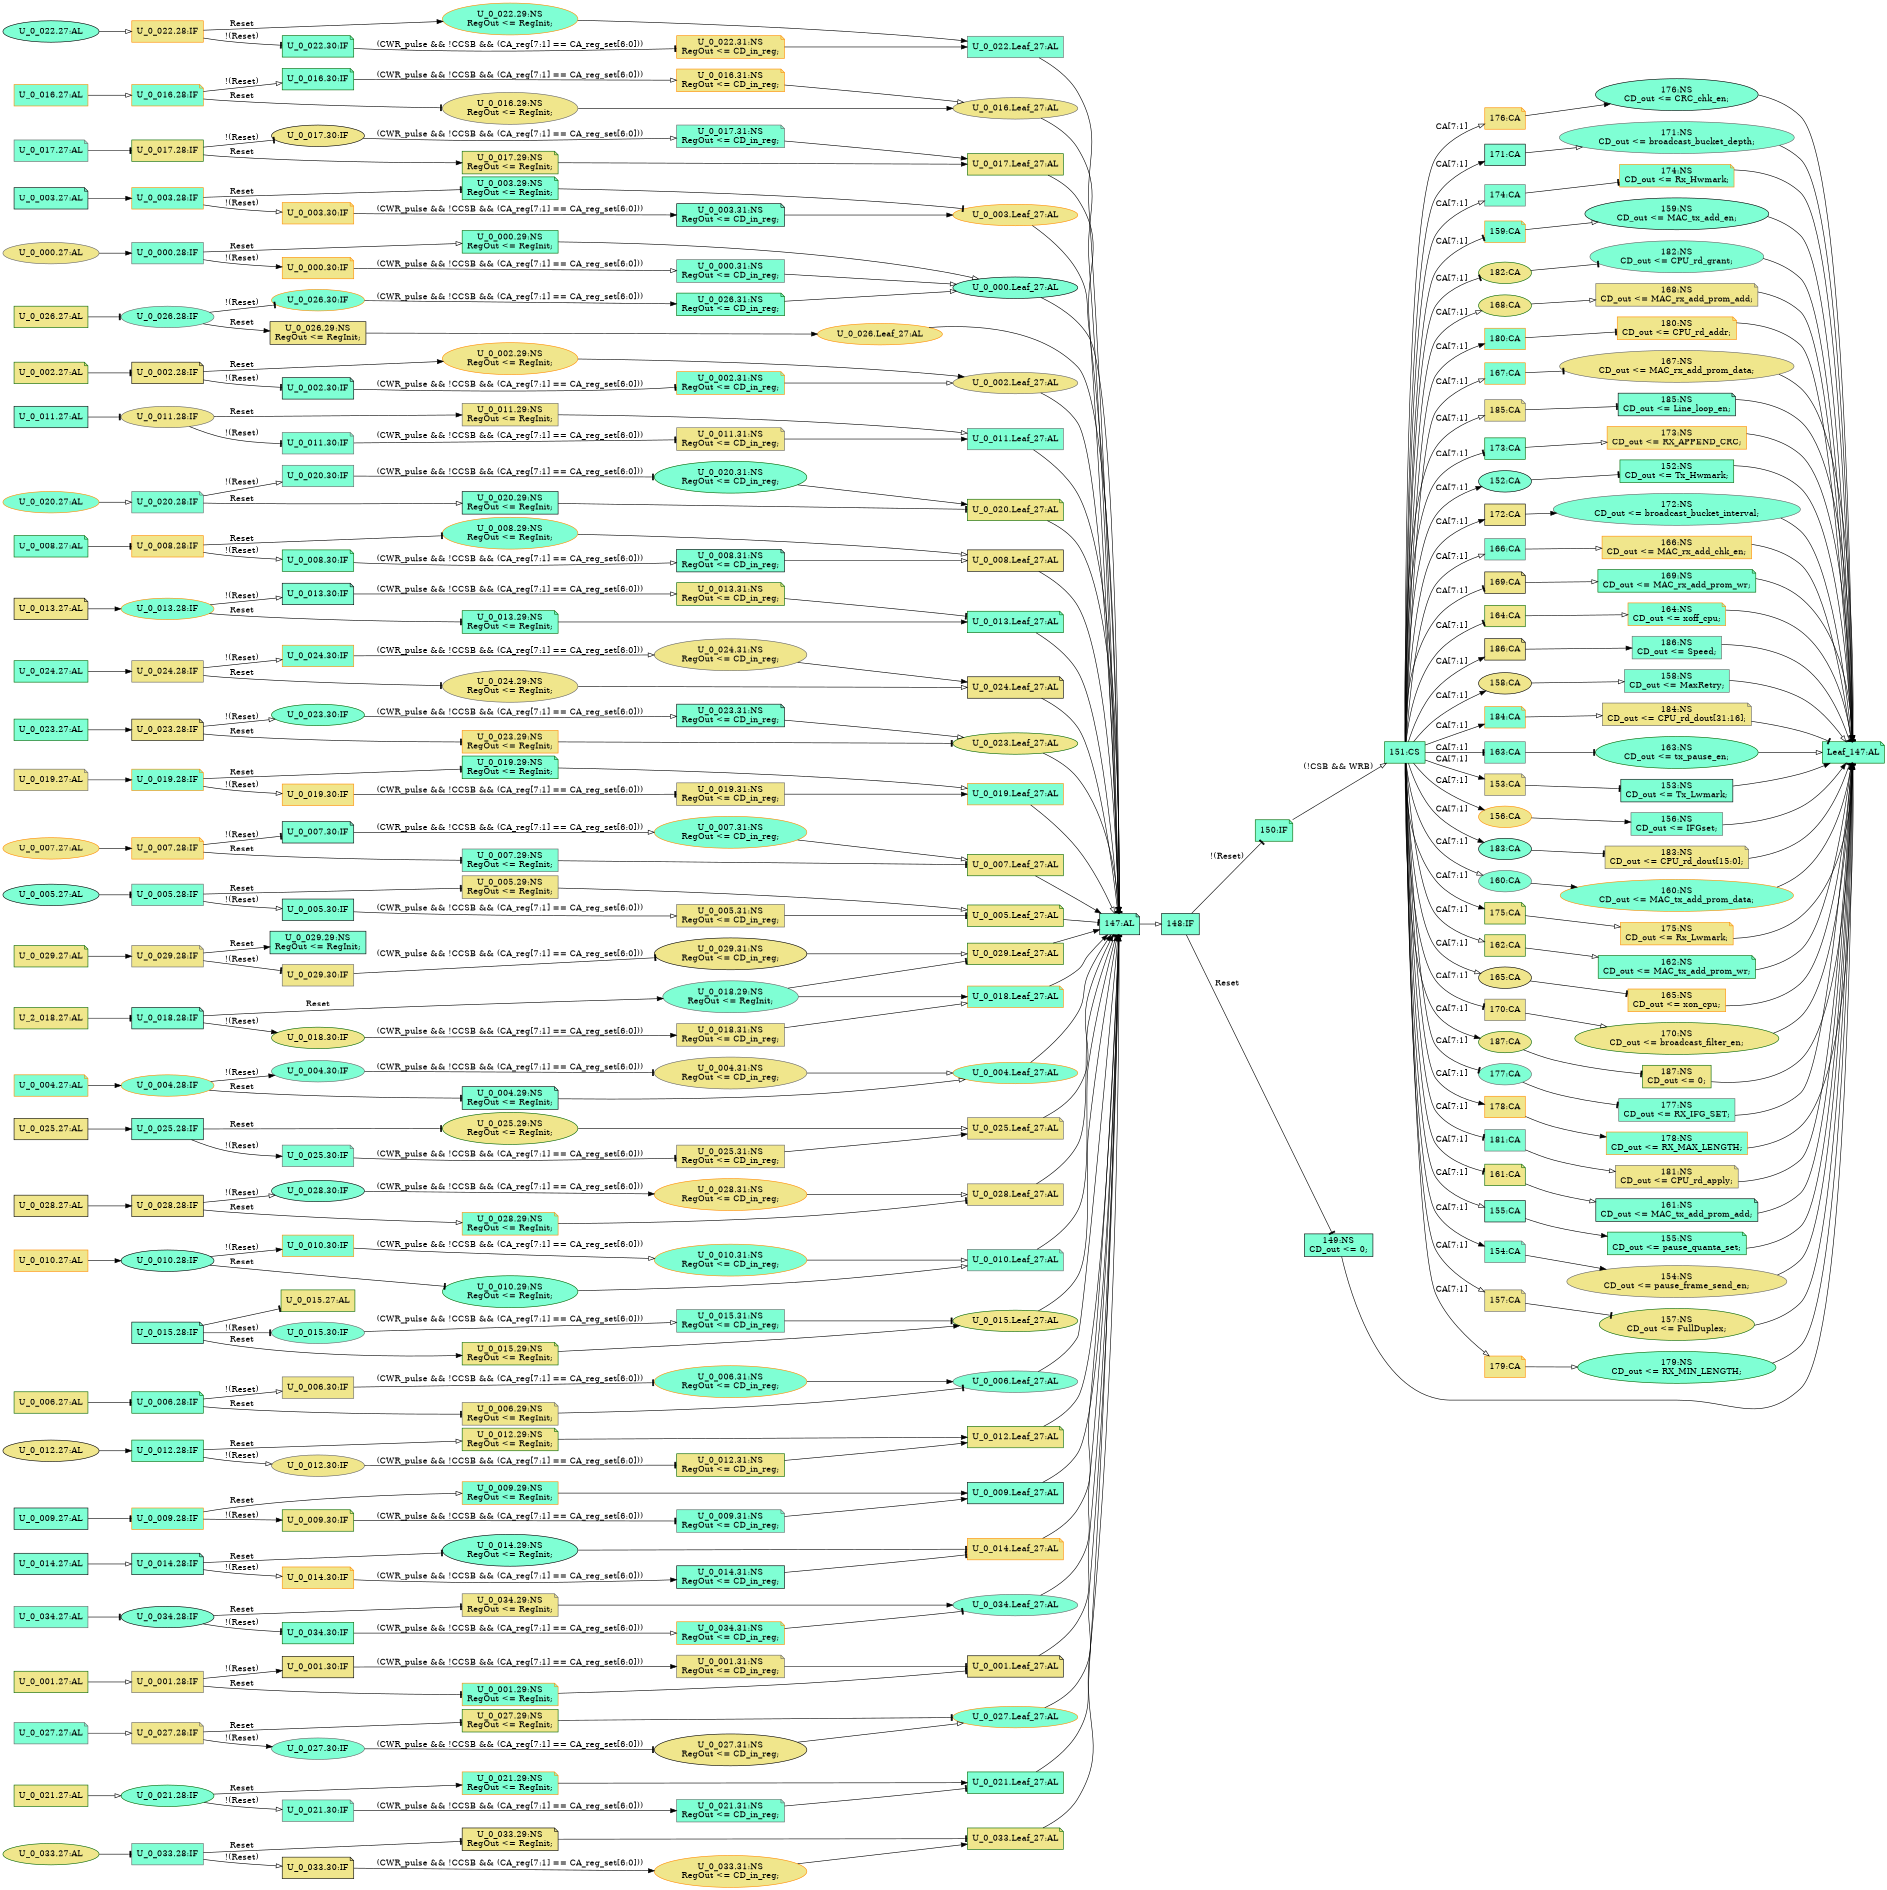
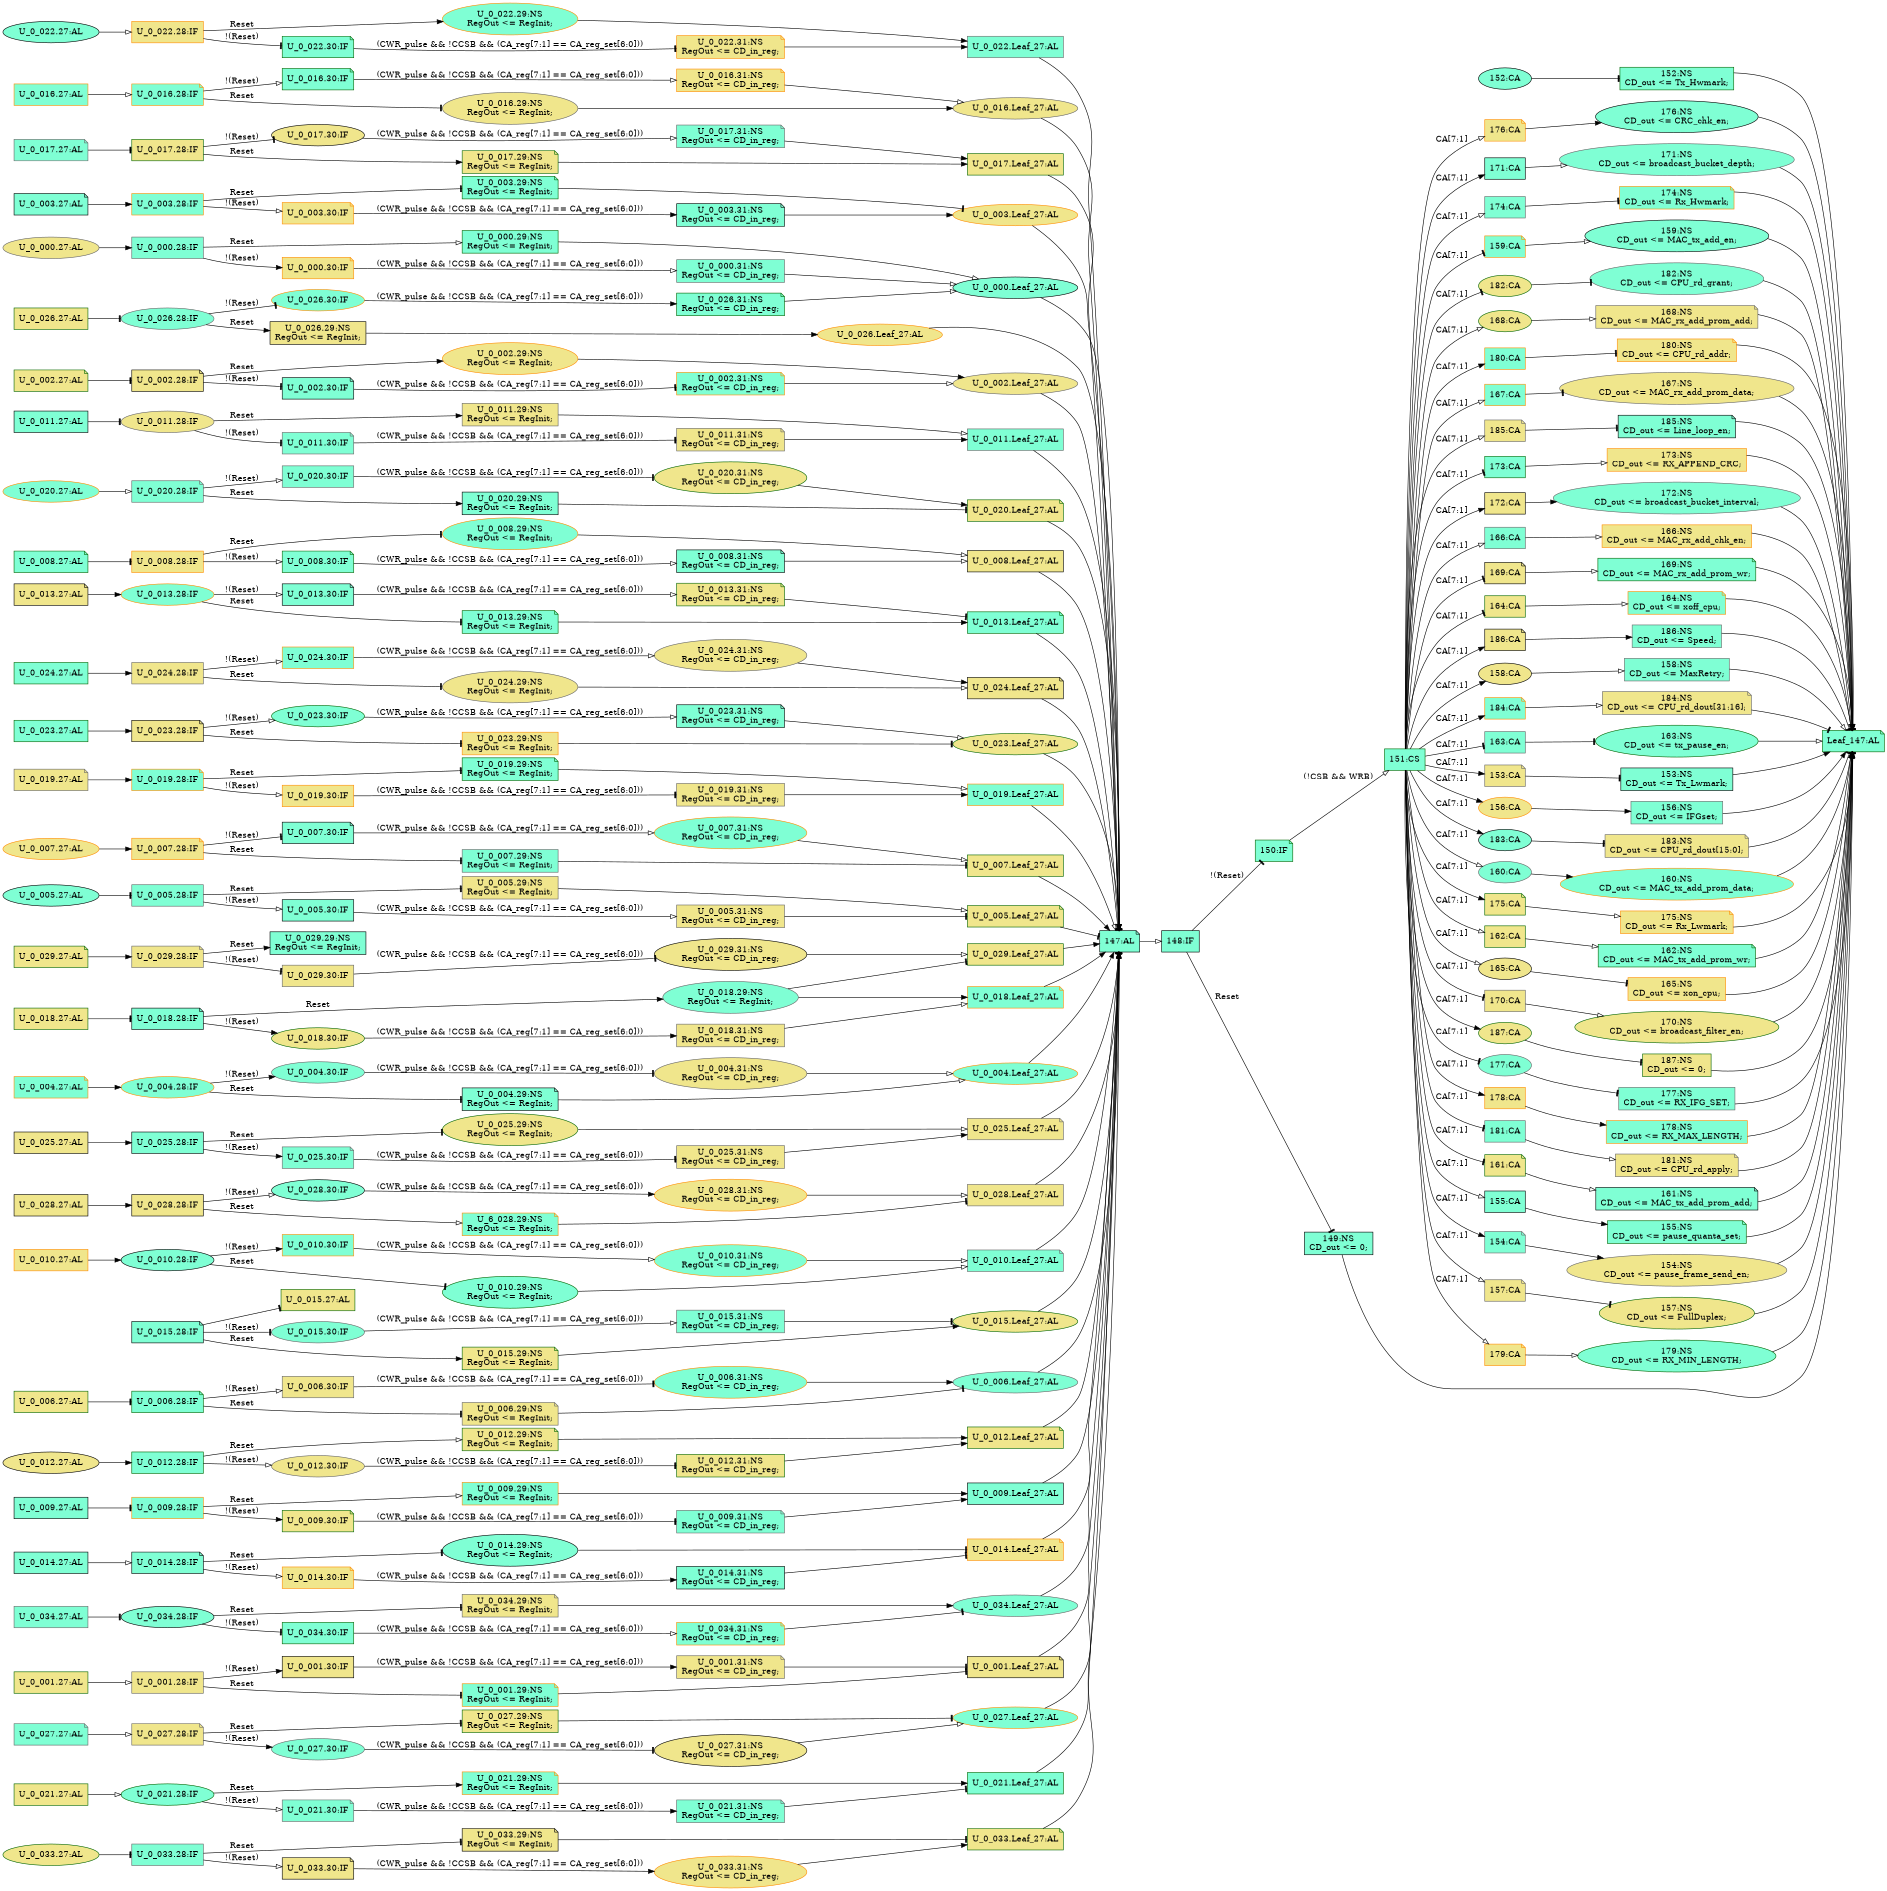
node "U_0_020.31:NS RegOut <= CD_in_reg;": fillcolor aquamarine -> khaki
edge "U_0_020.28:IF" -> "U_0_020.29:NS RegOut <= RegInit;": arrowhead onormal -> normal
edge "151:CS" -> "152:CA": removed, label "CA[7:1]"
node "U_2_018.27:AL": label "U_2_018.27:AL" -> "U_0_018.27:AL"
node "U_0_028.29:NS RegOut <= RegInit;": label "U_0_028.29:NS RegOut <= RegInit;" -> "U_6_028.29:NS RegOut <= RegInit;"
